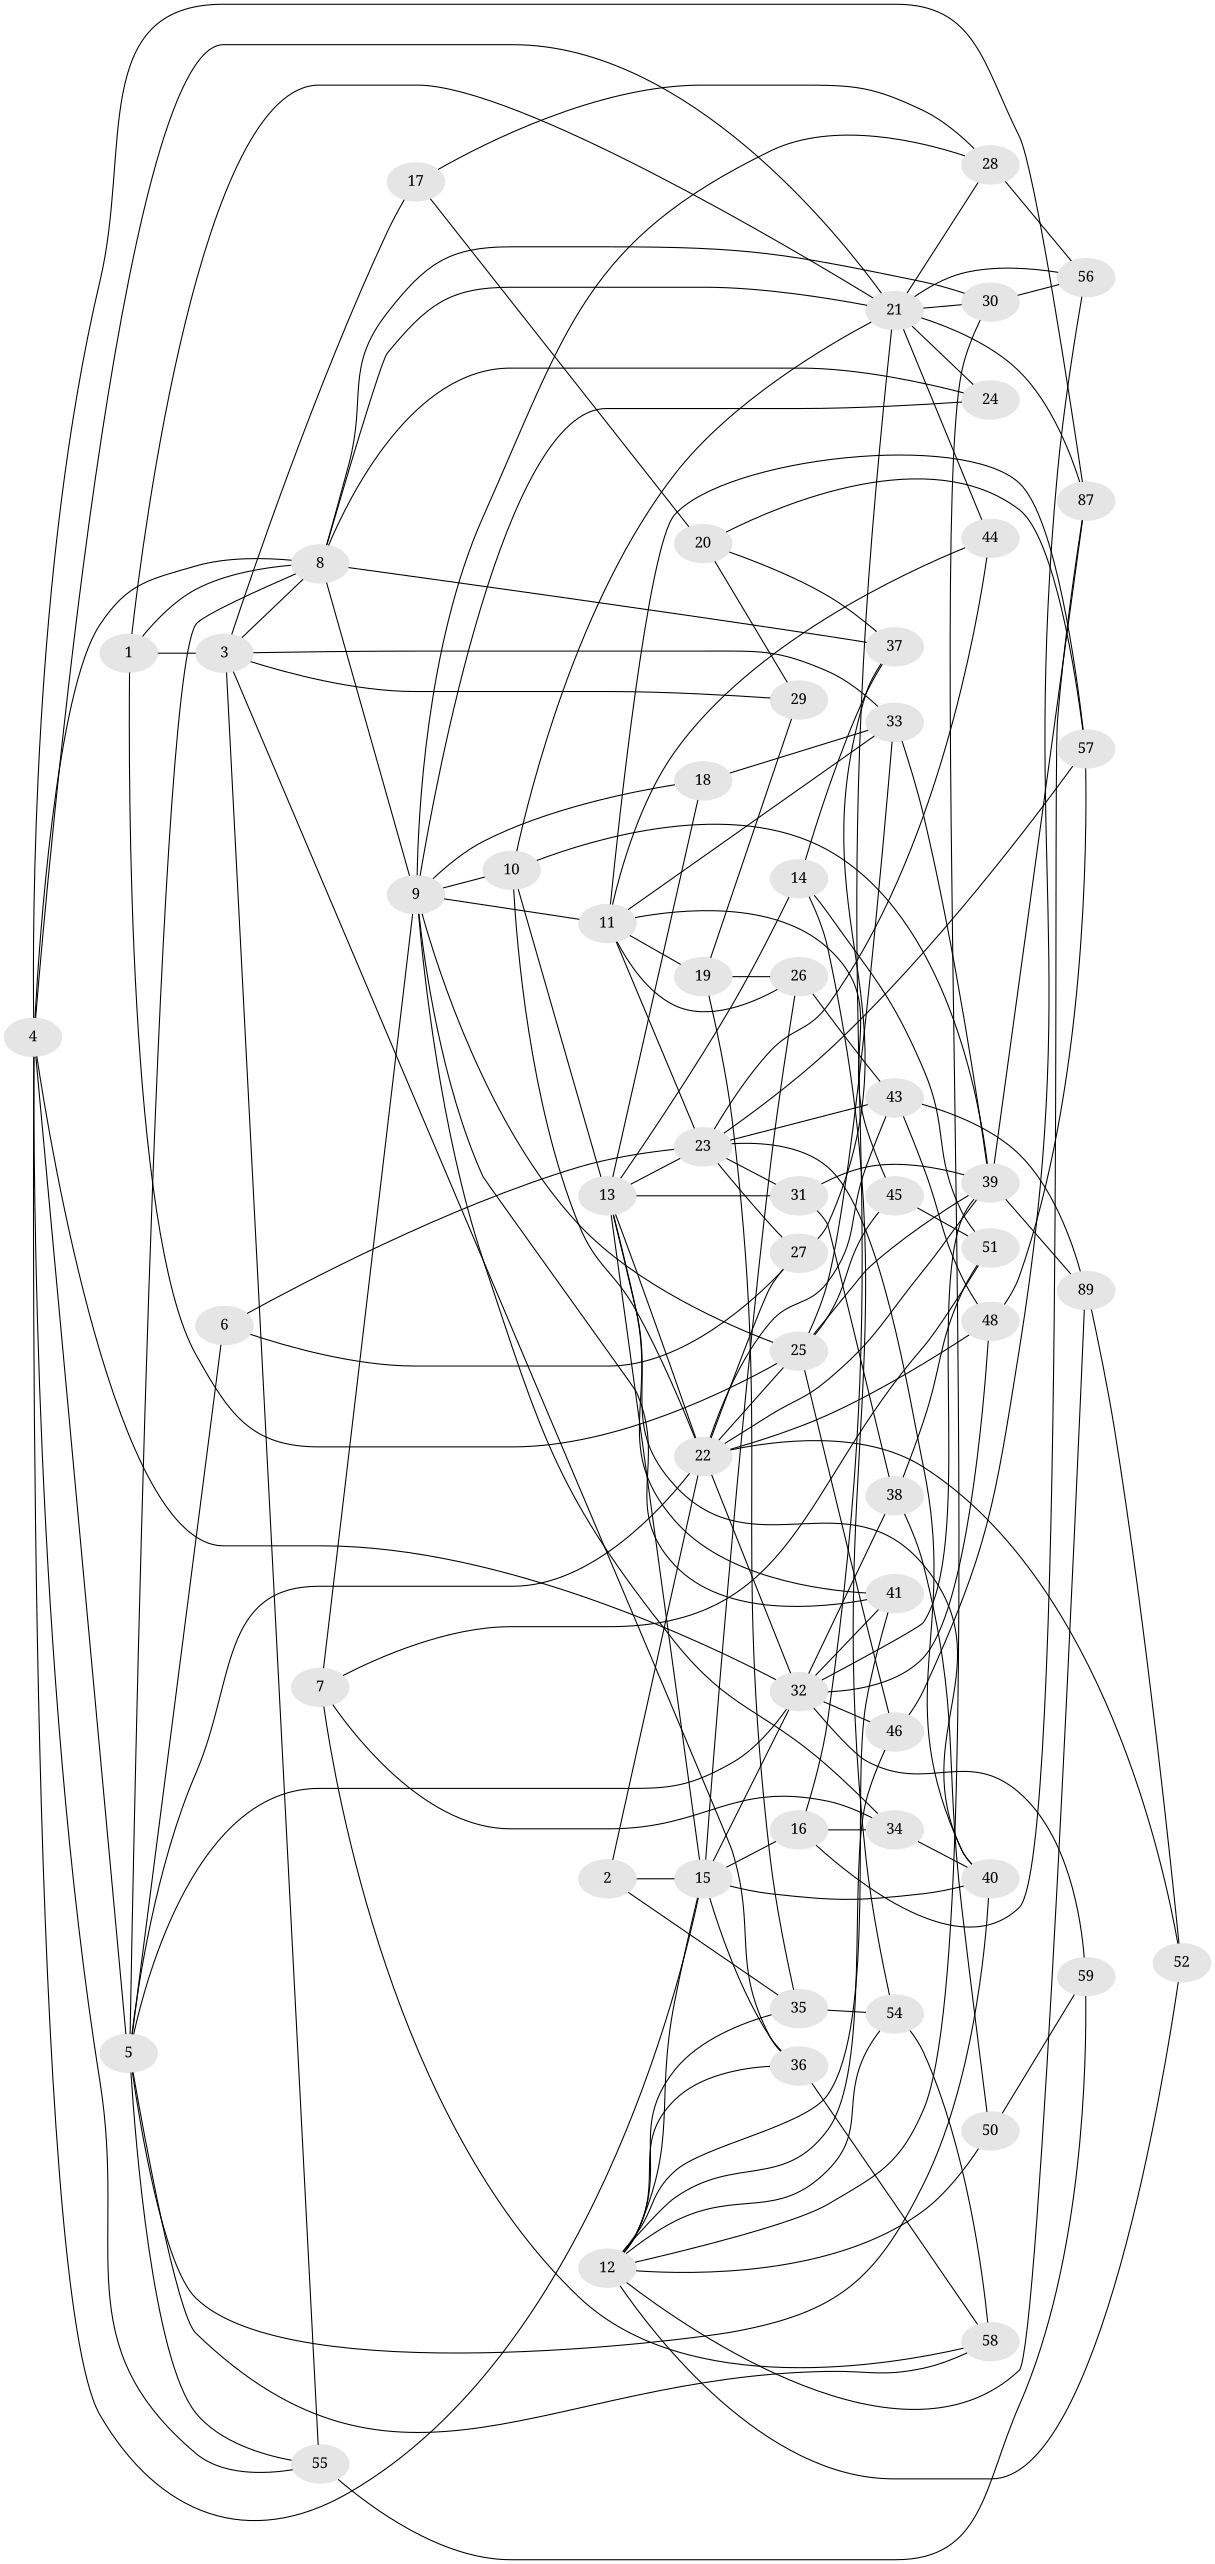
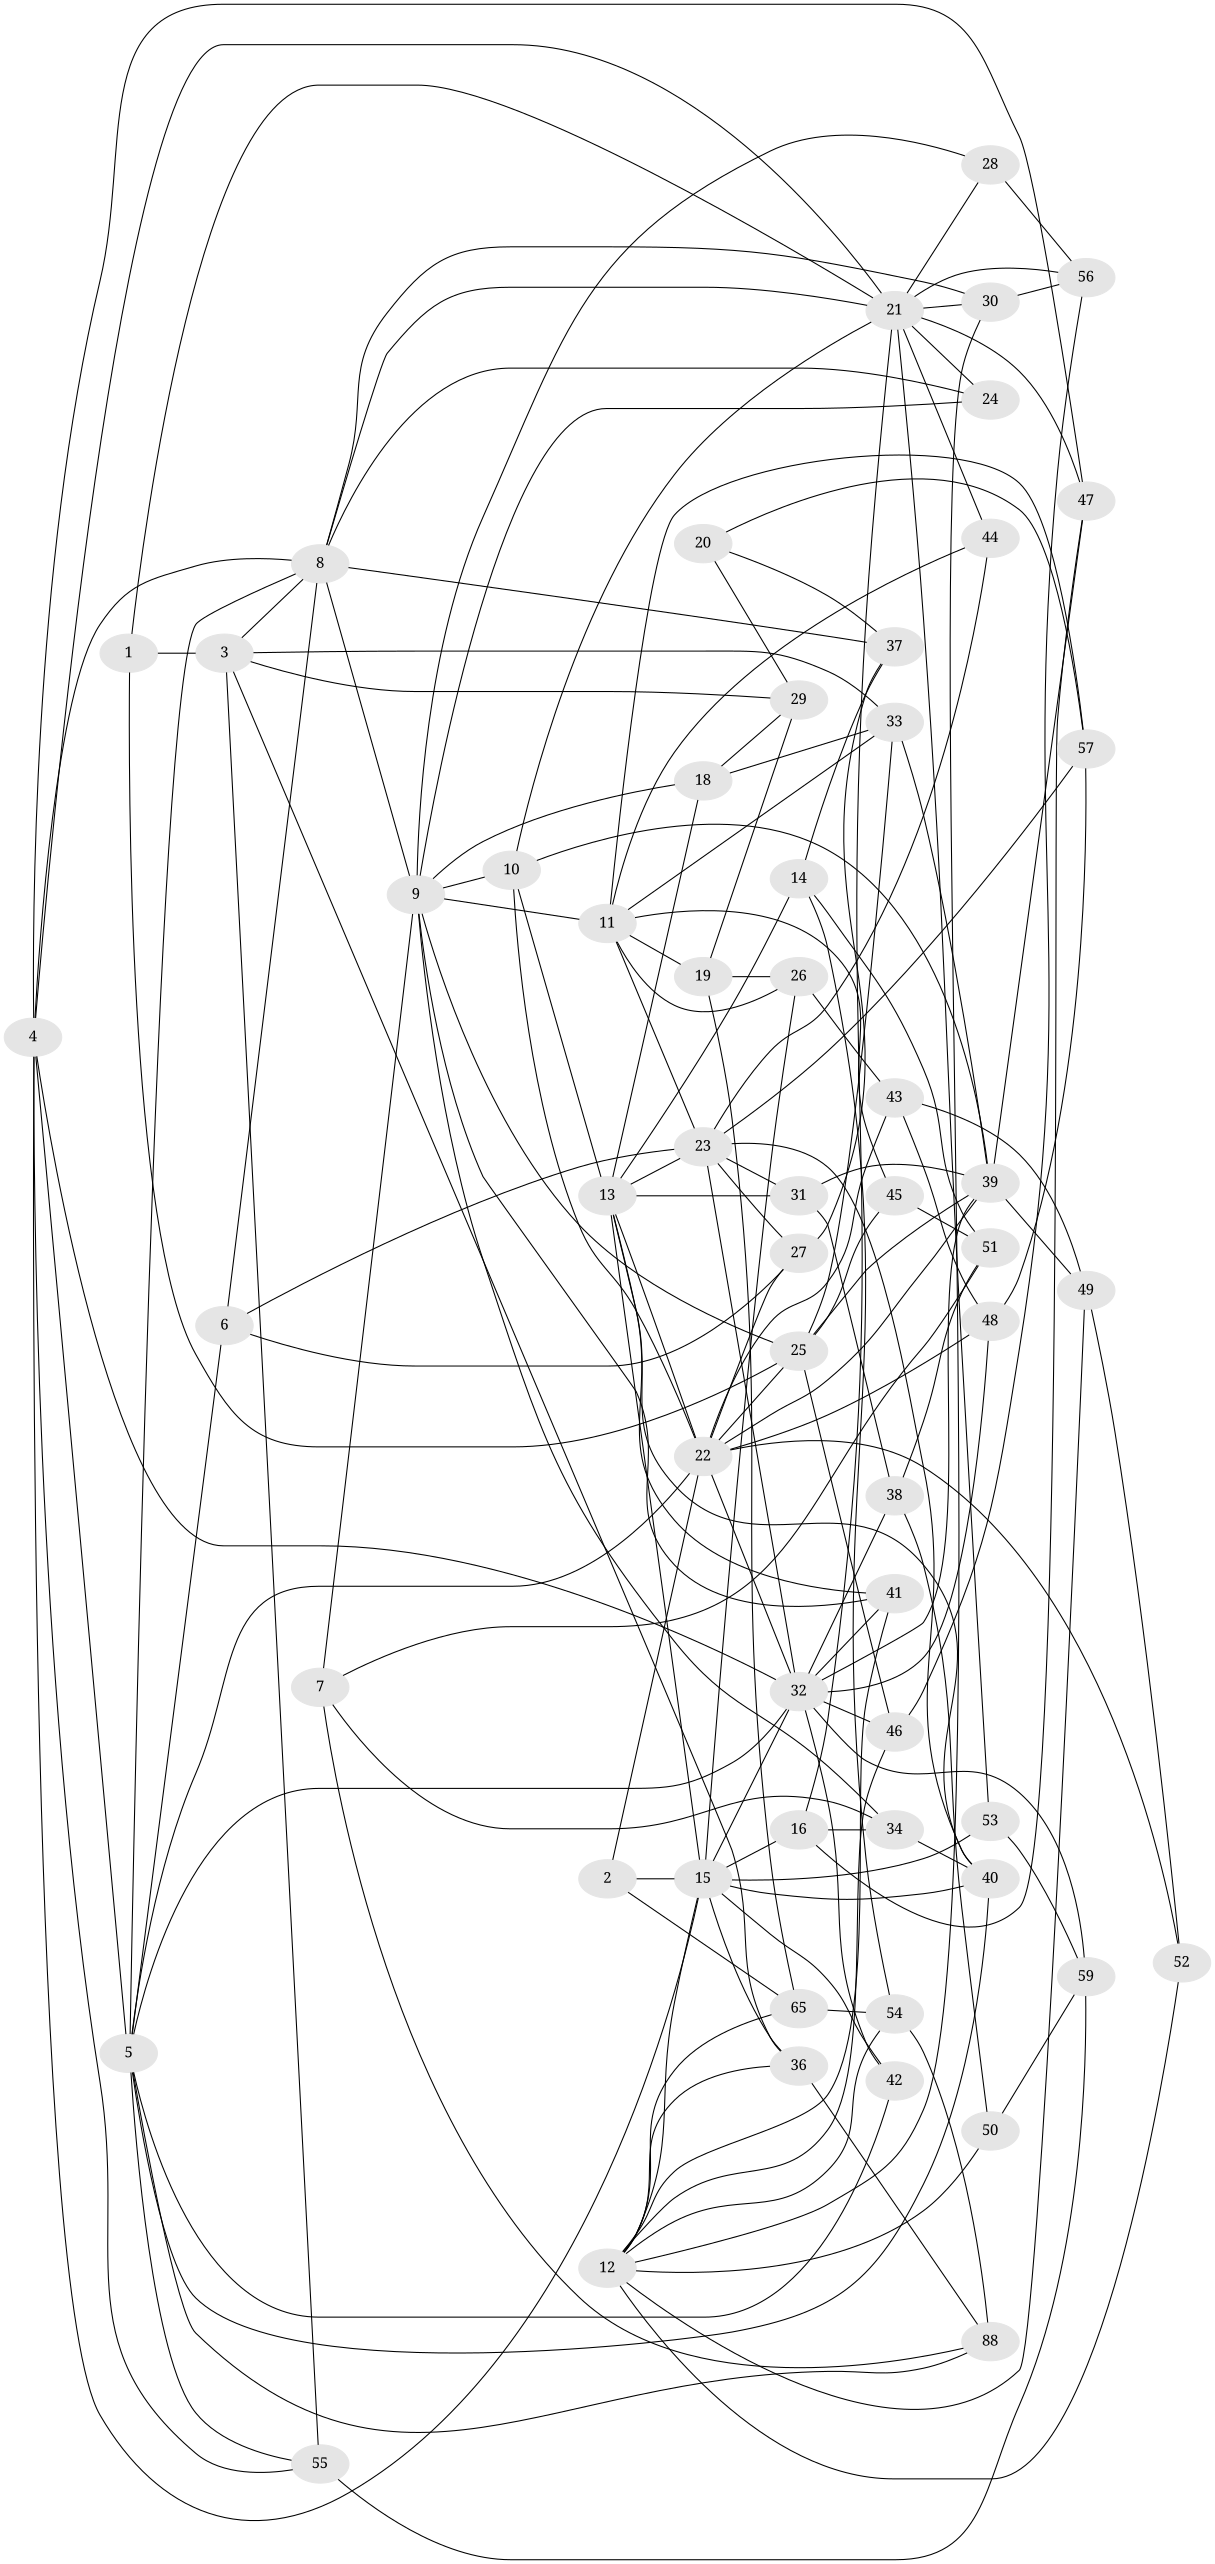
node "17": removed
node "87": label "87" -> "47"
edge "8" -- "1": now "8" -- "6"
edge "29" -- "18": added
edge "43" -- "23": now "32" -- "23"
node "89": label "89" -> "49"
node "53": added
node "35": label "35" -> "65"
node "42": added
node "58": label "58" -> "88"
